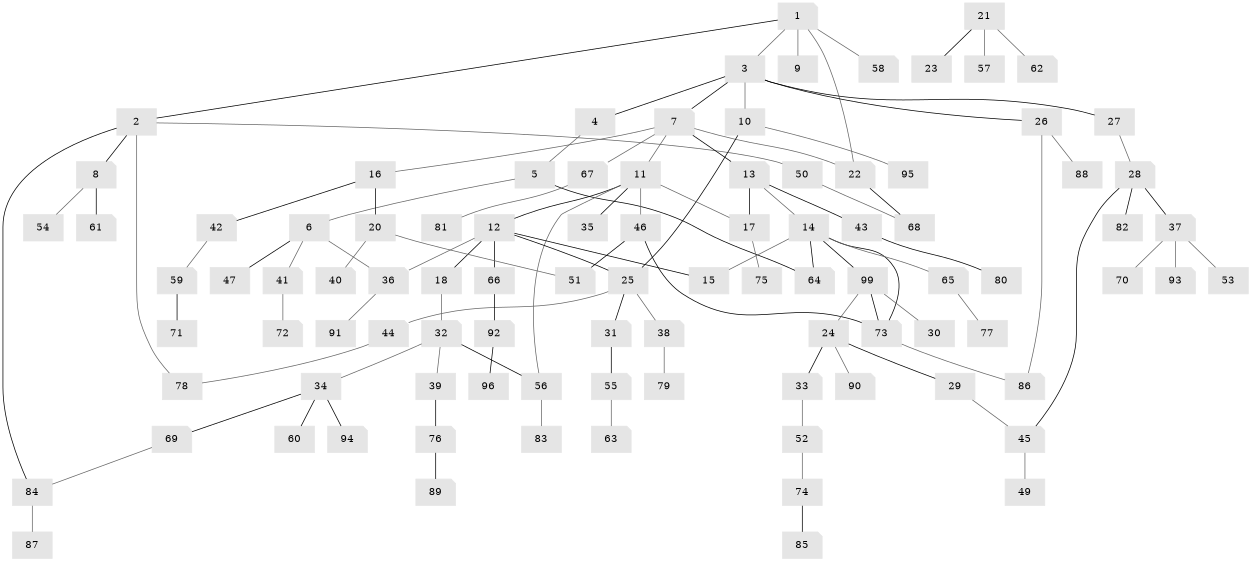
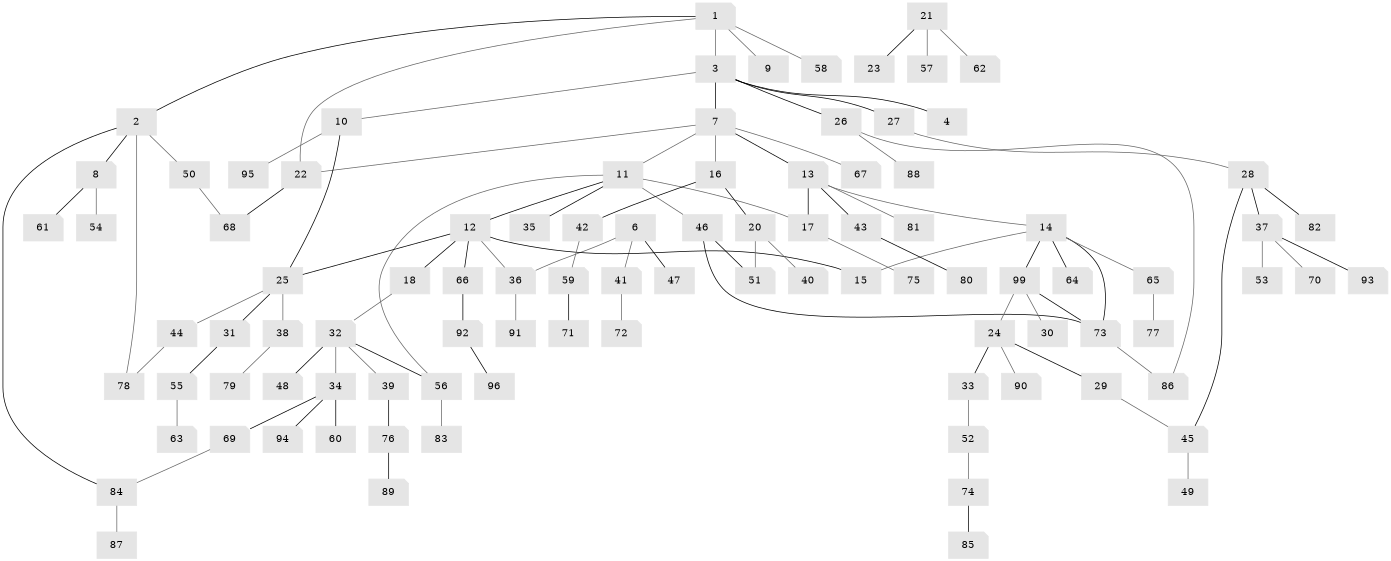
node "5": removed
edge "67" -- "81": now "13" -- "81"
edge "37" -- "93": color gray40 -> black
node "48": added
